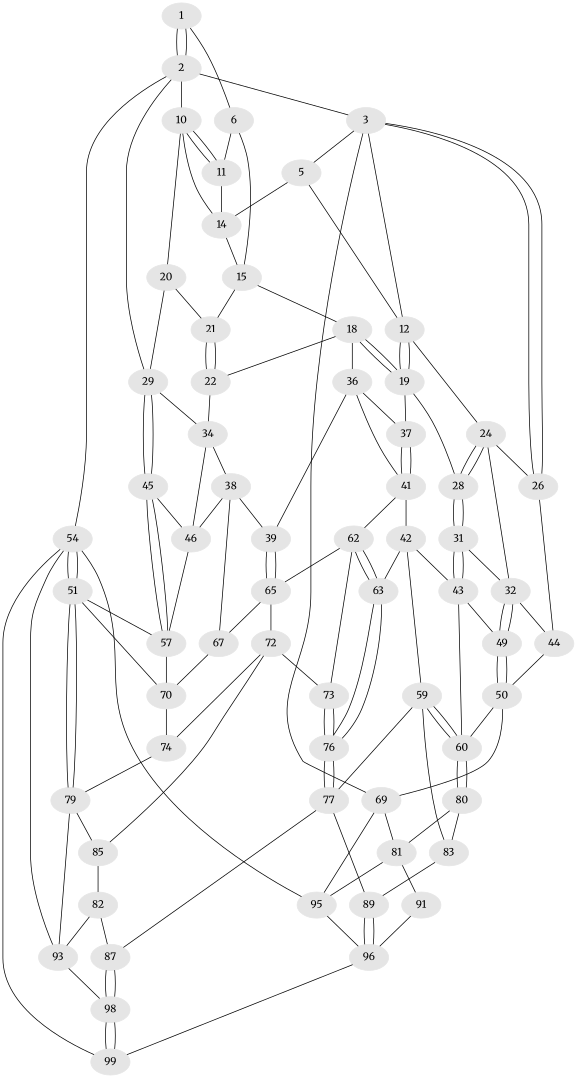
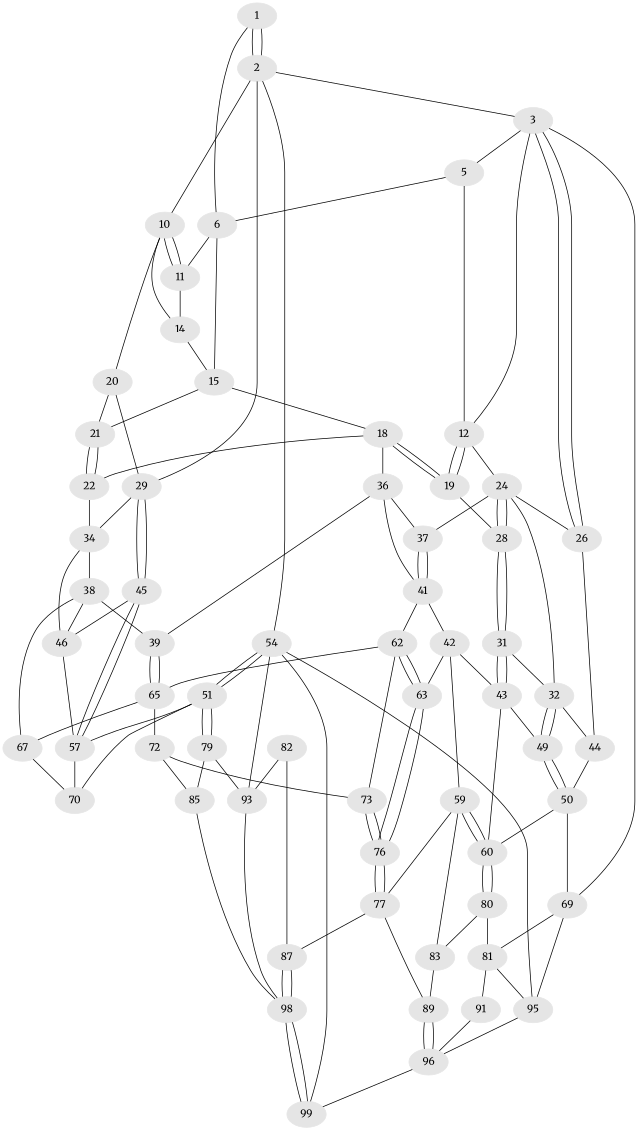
edge "5" -- "14": now "5" -- "6"
edge "19" -- "37": now "24" -- "37"
node "74": removed
edge "85" -- "82": now "85" -- "98"
